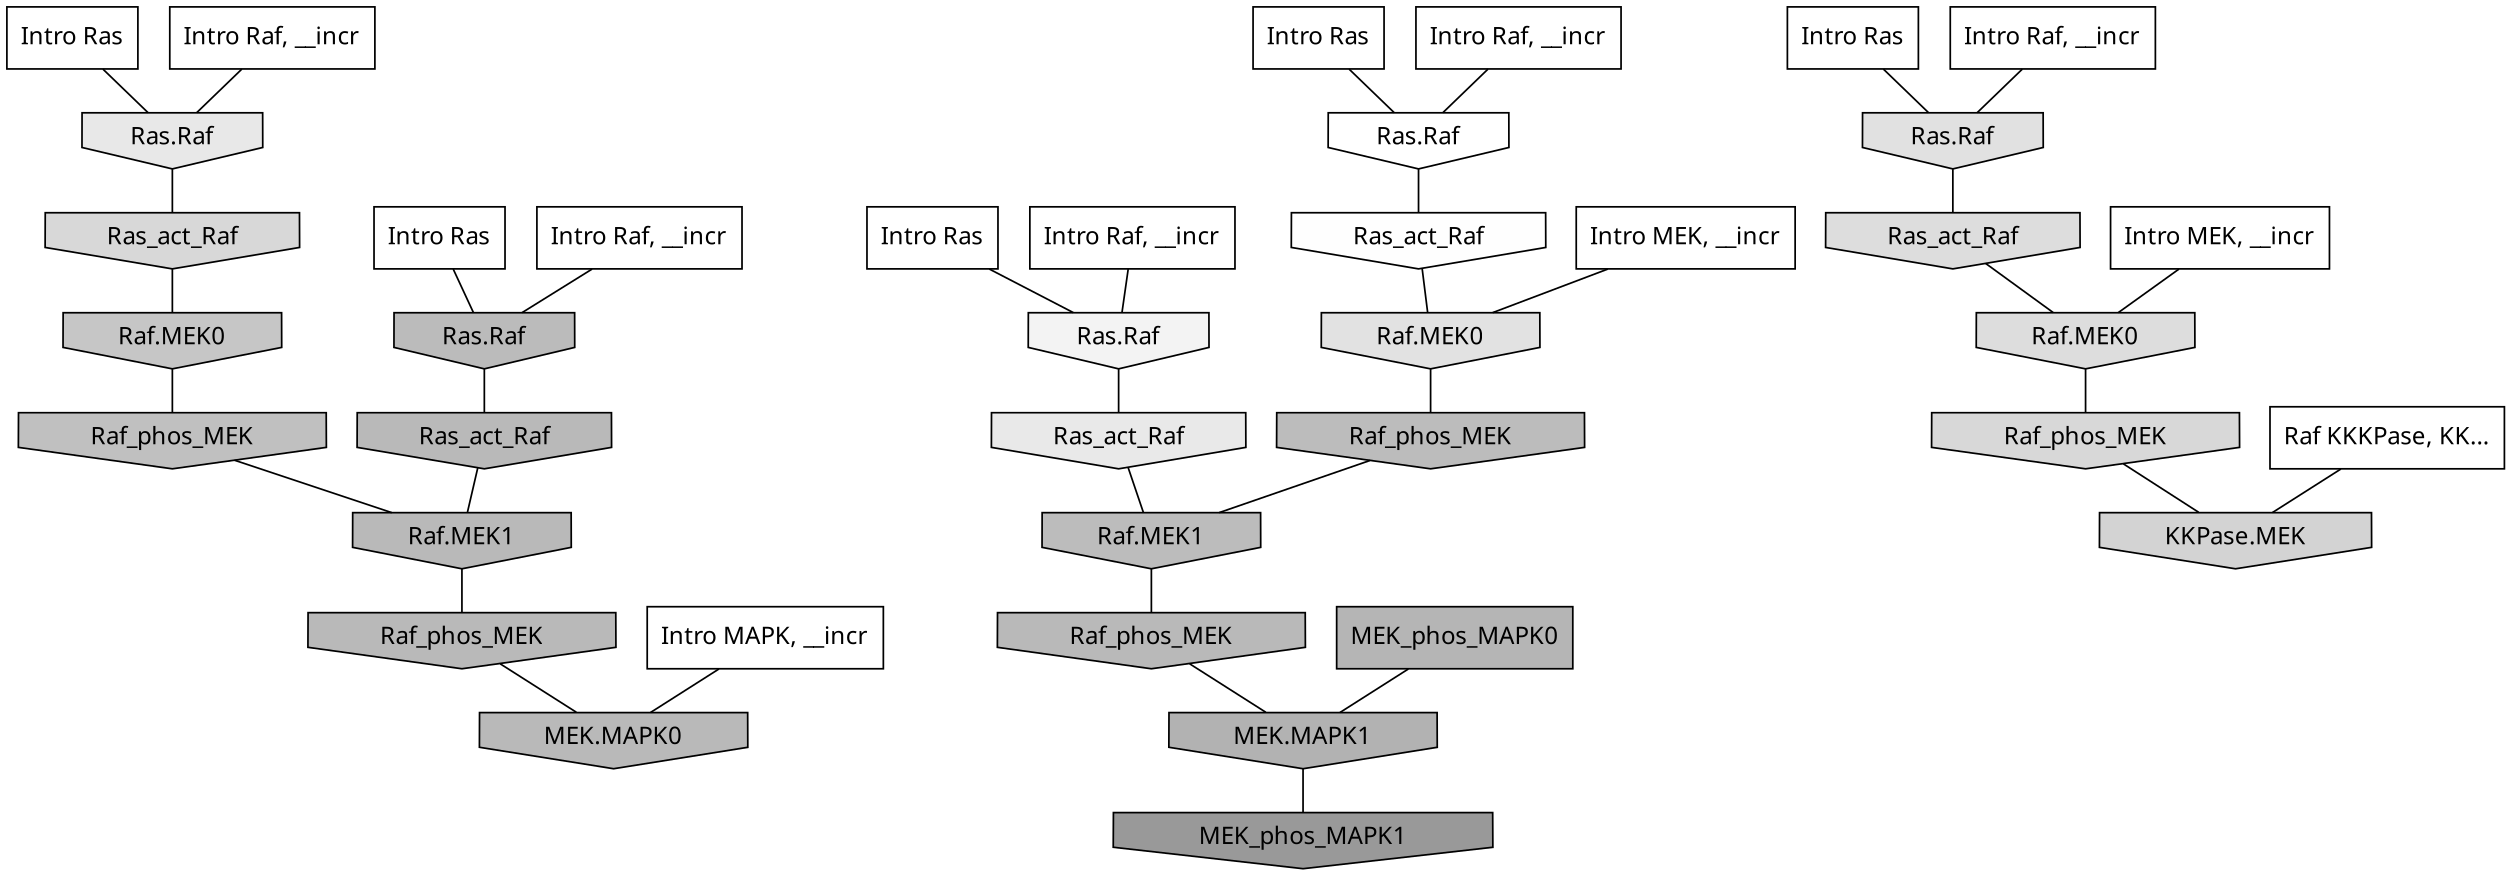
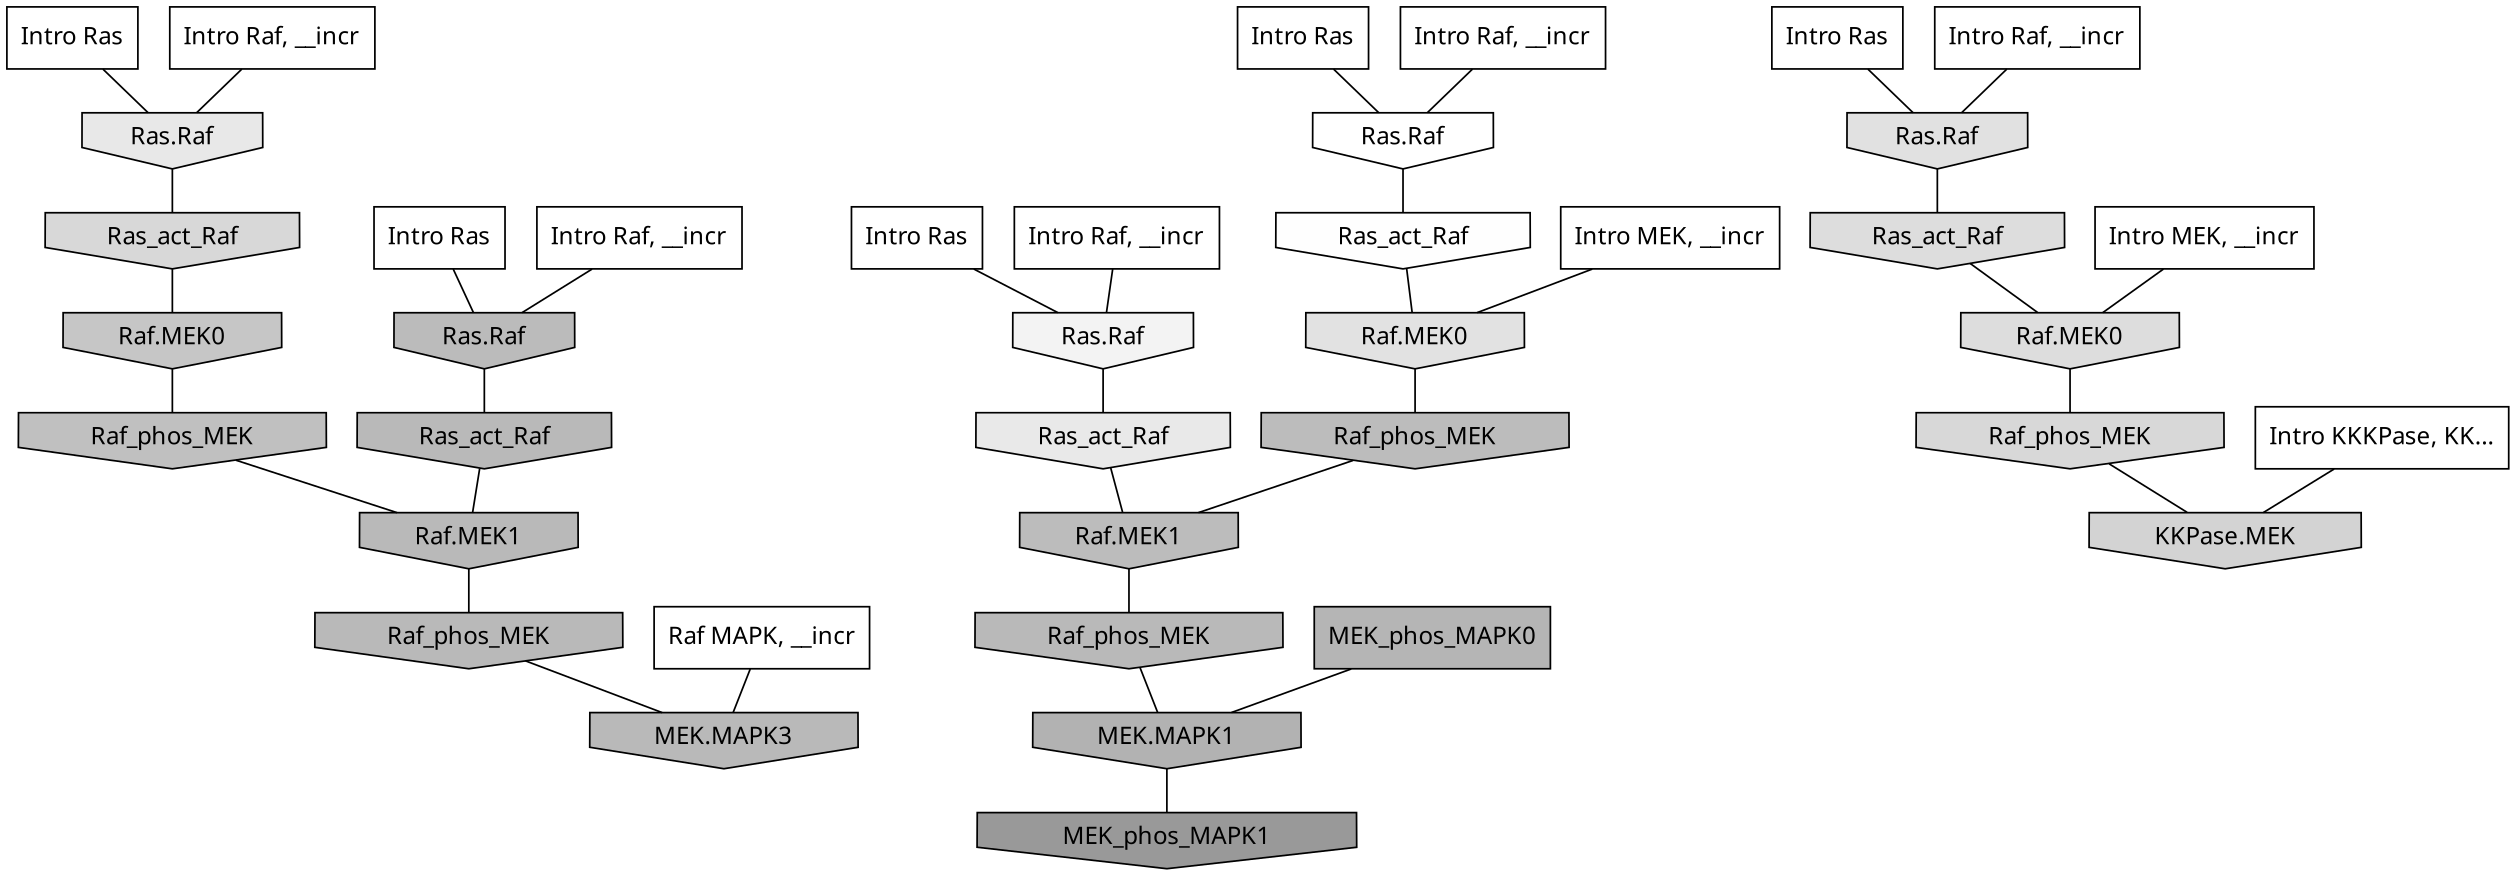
node "Raf KKKPase, KK...": label "Raf KKKPase, KK..." -> "Intro KKKPase, KK..."
node "Intro MAPK, __incr": label "Intro MAPK, __incr" -> "Raf MAPK, __incr"
node "MEK.MAPK0": label "MEK.MAPK0" -> "MEK.MAPK3"
